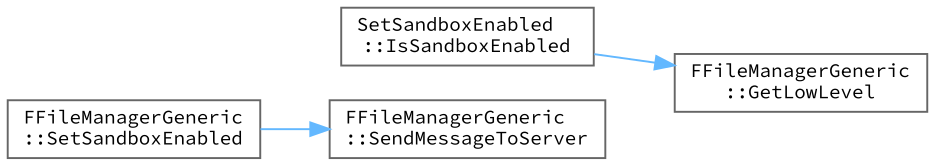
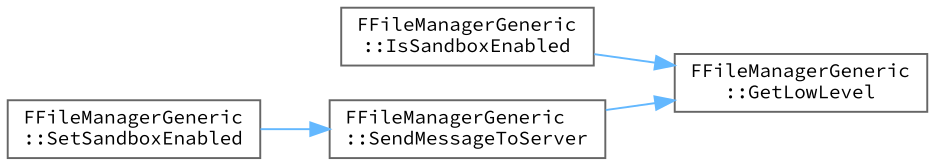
node "SetSandboxEnabled ::IsSandboxEnabled": label "SetSandboxEnabled ::IsSandboxEnabled" -> "FFileManagerGeneric ::IsSandboxEnabled"
edge "FFileManagerGeneric ::SendMessageToServer" -> "FFileManagerGeneric ::GetLowLevel": added
